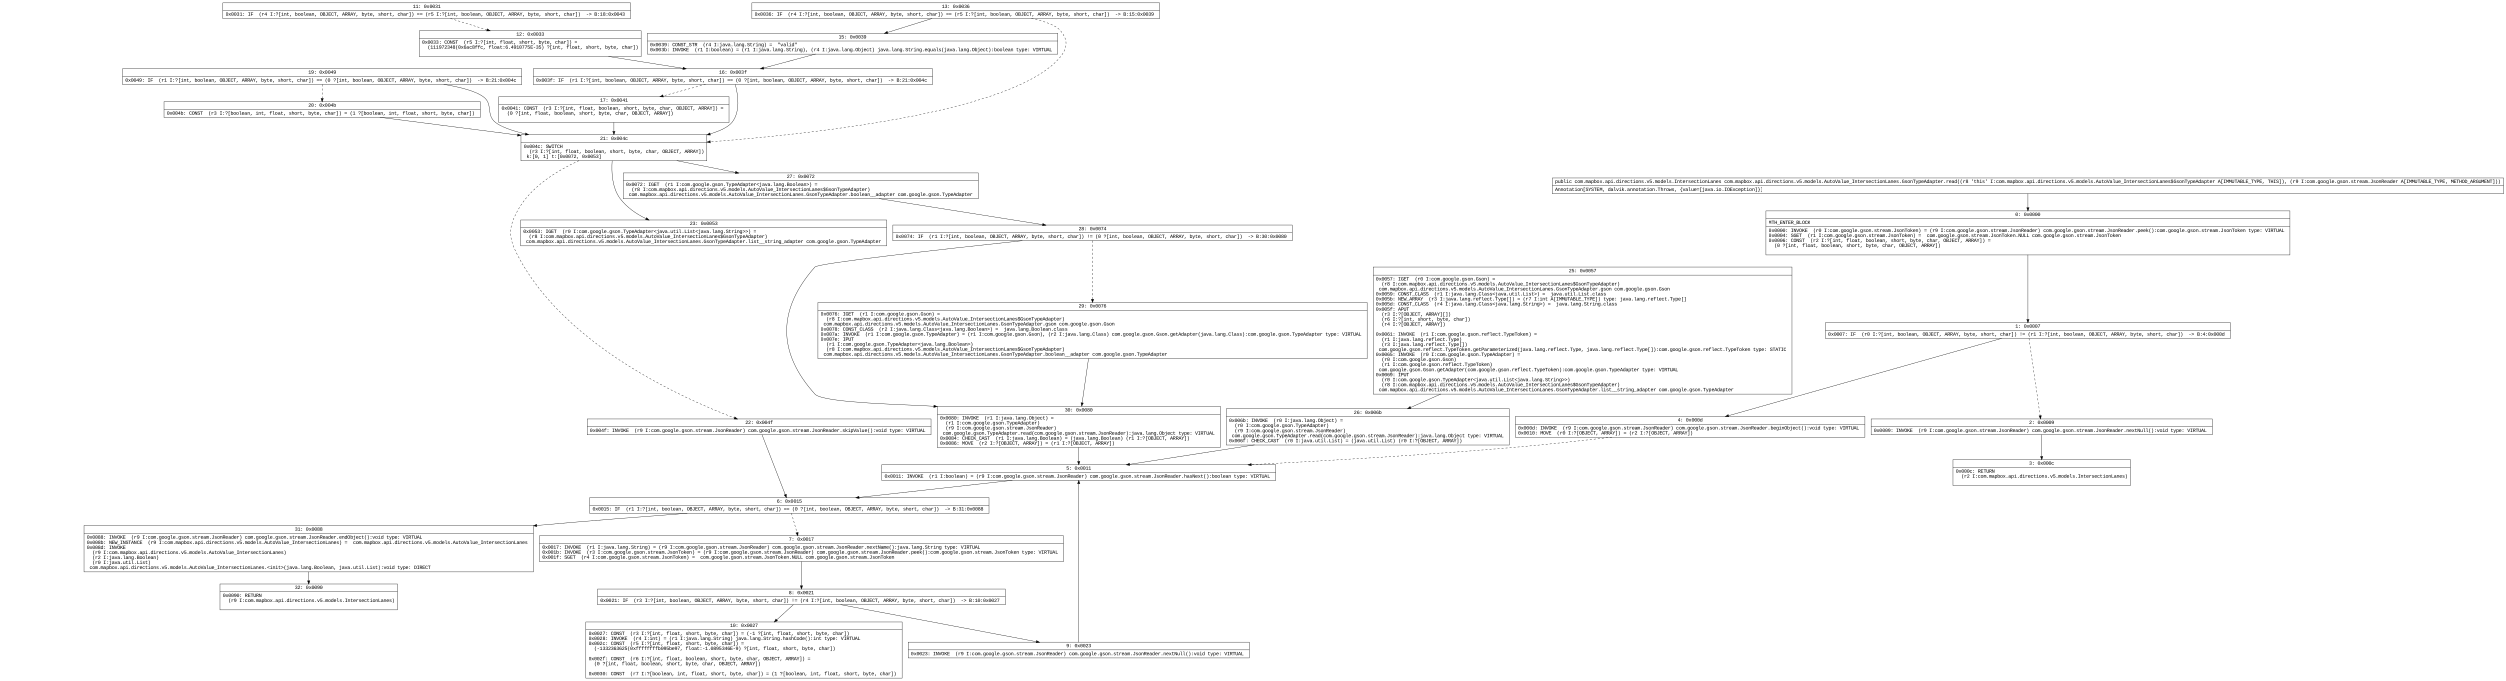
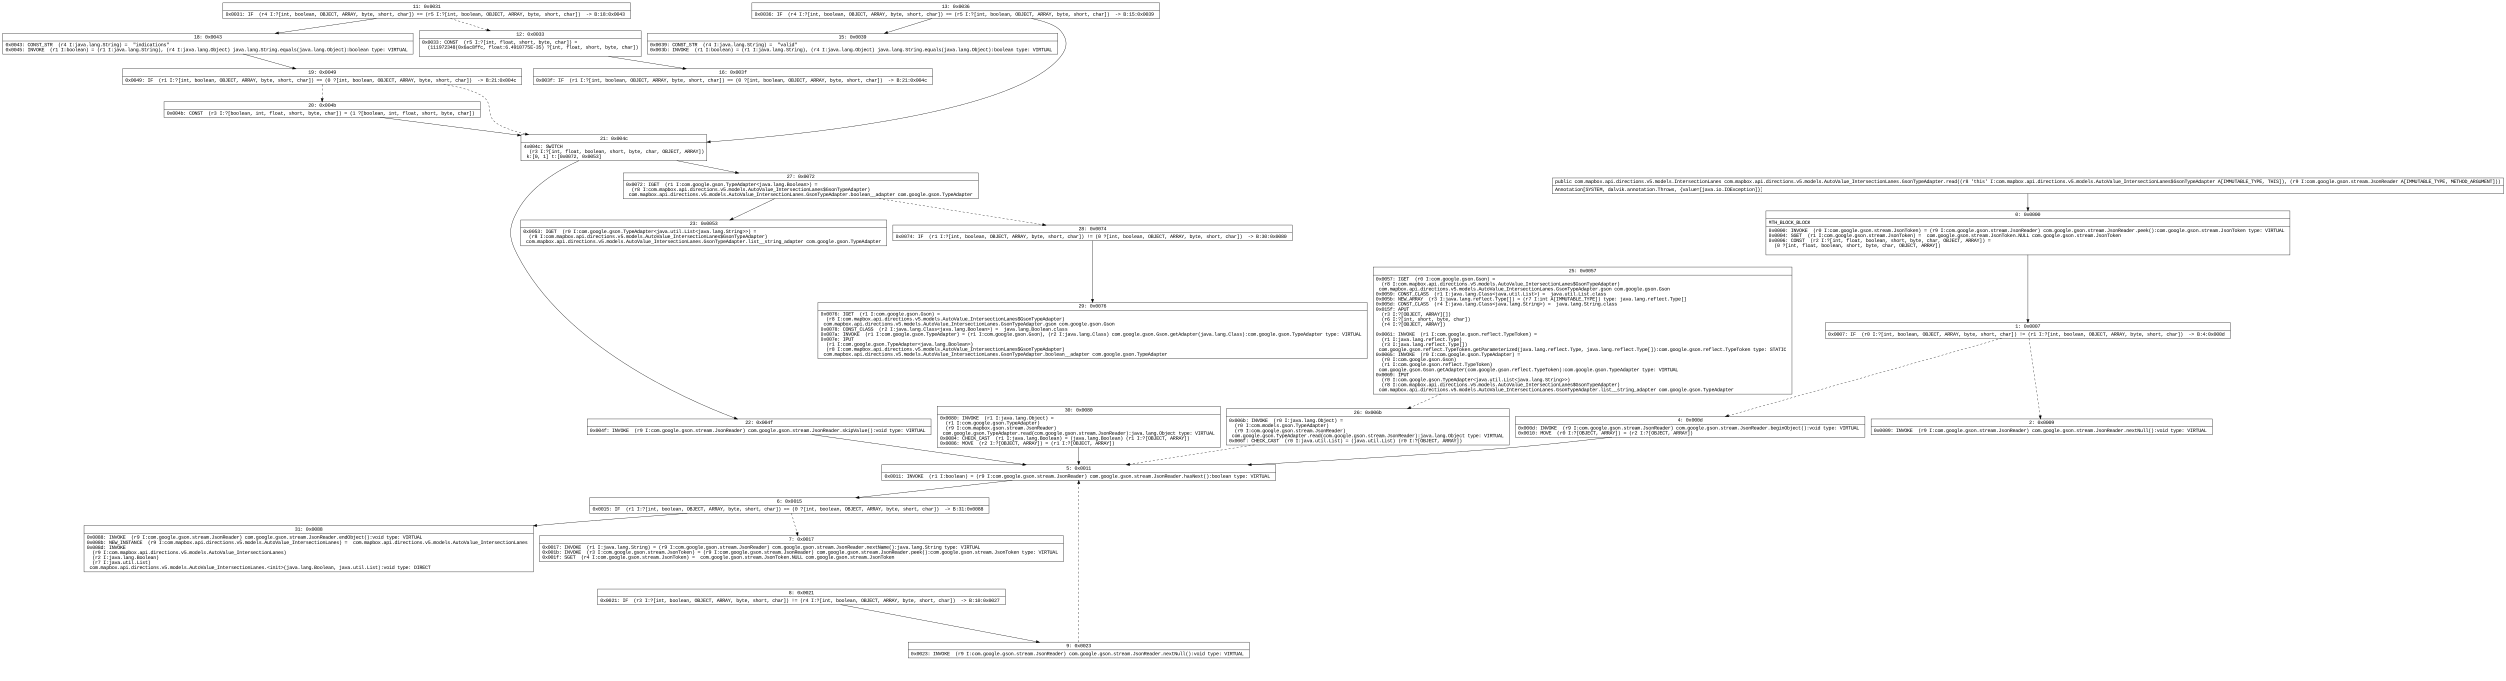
node "18: 0x0043": added
edge "15: 0x0039" -> "16: 0x003f": removed
edge "19: 0x0049" -> "21: 0x004c": style solid -> dashed
node "17: 0x0041": removed
edge "13: 0x0036" -> "21: 0x004c": style dashed -> solid
edge "16: 0x003f" -> "21: 0x004c": removed
node "21: 0x004c": text "0x004c: SWITCH" -> "4x004c: SWITCH"
edge "21: 0x004c" -> "23: 0x0053": now "27: 0x0072" -> "23: 0x0053"
edge "27: 0x0072" -> "28: 0x0074": style solid -> dashed
node "0: 0x0000": text "MTH_ENTER_BLOCK" -> "MTH_BLOCK_BLOCK"
edge "28: 0x0074" -> "29: 0x0076": style dashed -> solid
edge "28: 0x0074" -> "30: 0x0080": removed
node "25: 0x0057": text "0x005f: APUT" -> "0x015f: APUT"
edge "21: 0x004c" -> "22: 0x004f": style dashed -> solid
edge "1: 0x0007" -> "4: 0x000d": style solid -> dashed
edge "29: 0x0076" -> "30: 0x0080": removed
edge "25: 0x0057" -> "26: 0x006b": style solid -> dashed
node "26: 0x006b": text "(r0 I:com.google.gson.TypeAdapter)" -> "(r0 I:com.models.gson.TypeAdapter)"
node "30: 0x0080": text "(r9 I:com.google.gson.stream.JsonReader)" -> "(r9 I:com.mapbox.gson.stream.JsonReader)"
edge "4: 0x000d" -> "5: 0x0011": style dashed -> solid
edge "26: 0x006b" -> "5: 0x0011": style solid -> dashed
edge "22: 0x004f" -> "6: 0x0015": now "22: 0x004f" -> "5: 0x0011"
node "3: 0x000c": removed
node "31: 0x0088": text "(r0 I:java.util.List)" -> "(r7 I:java.util.List)"
edge "9: 0x0023" -> "5: 0x0011": style solid -> dashed
edge "7: 0x0017" -> "8: 0x0021": removed
node "32: 0x0090": removed
node "10: 0x0027": removed
